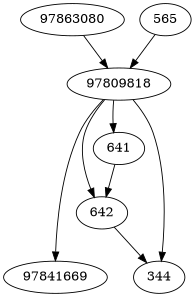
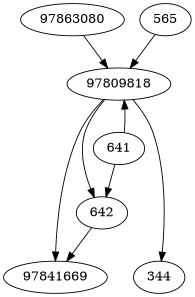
edge "97809818" -> "641": reversed
edge "642" -> "344": now "642" -> "97841669"
